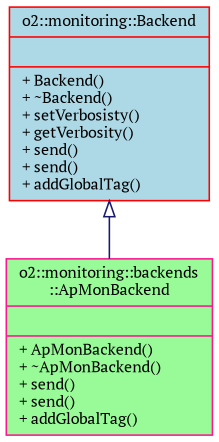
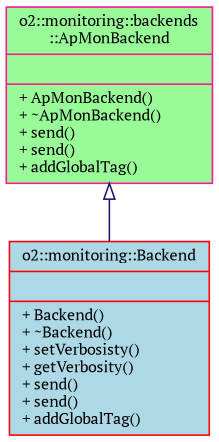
edge "o2::monitoring::backends" -> "o2::monitoring::Backend": reversed
